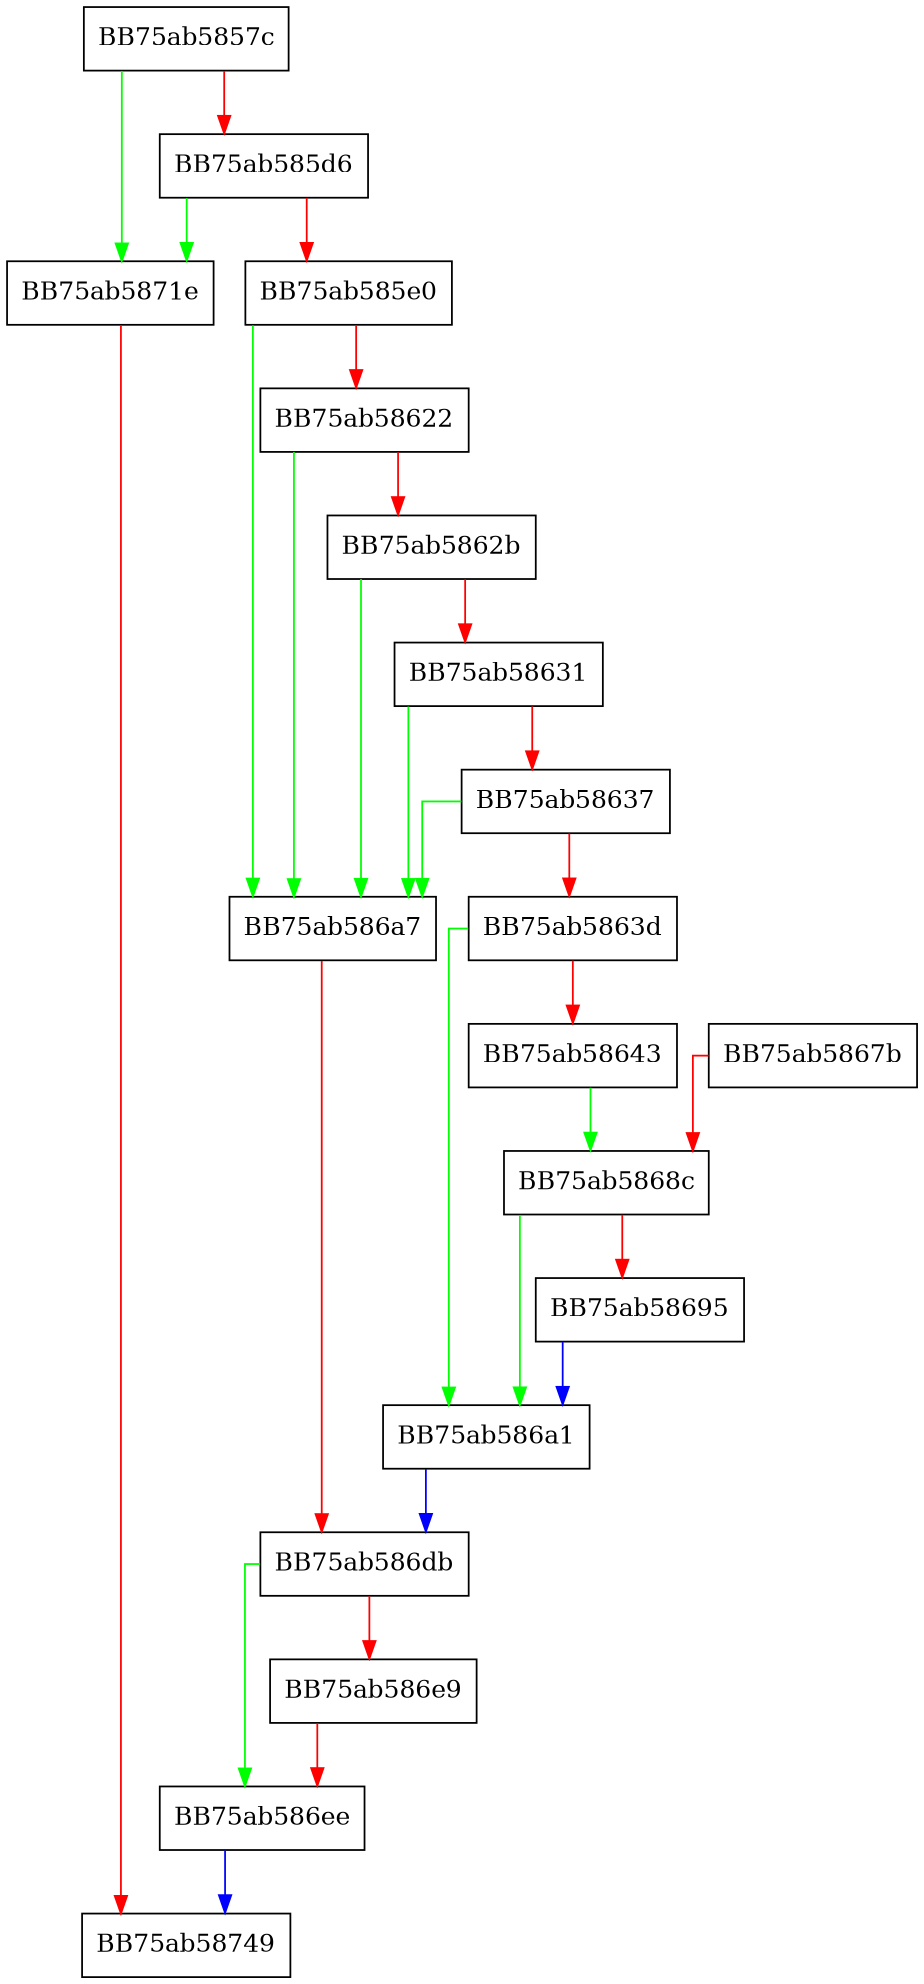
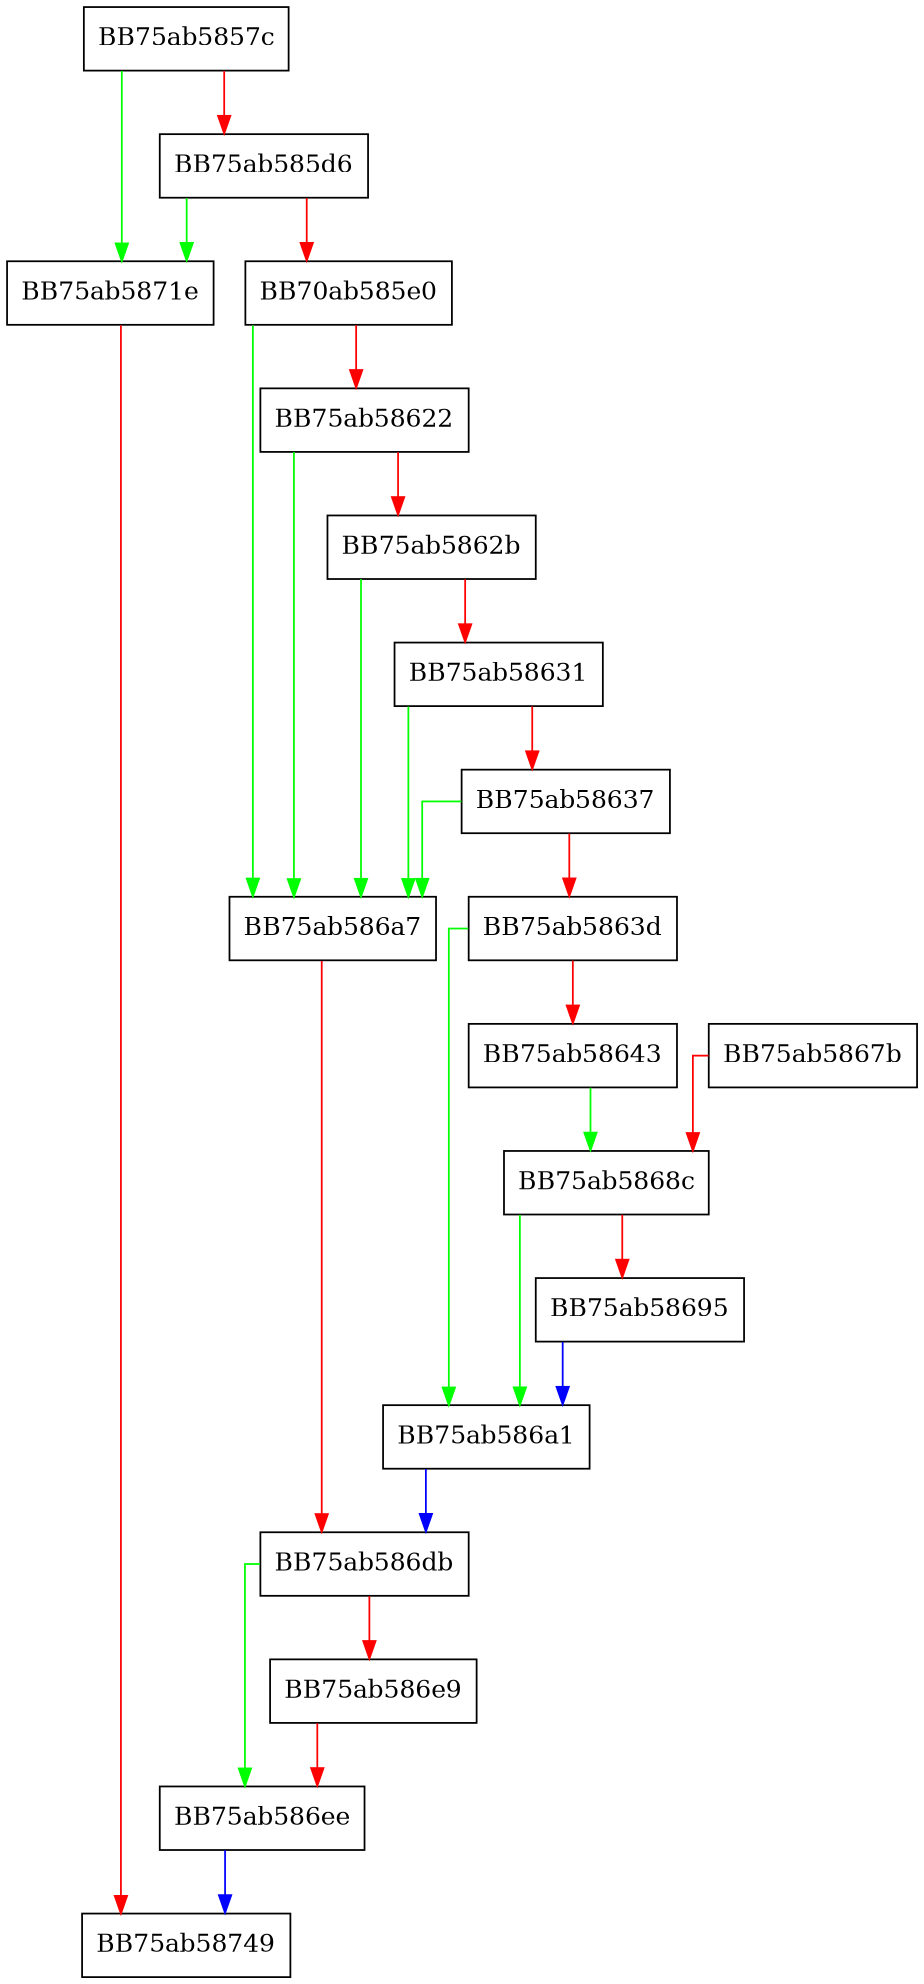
node "BB75ab585e0": label "BB75ab585e0" -> "BB70ab585e0"
